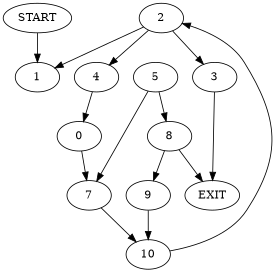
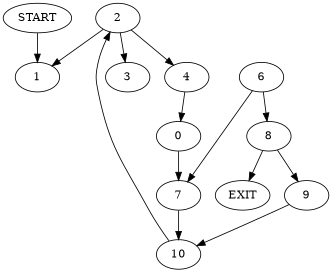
node "5": label "5" -> "6"
edge "3" -> "EXIT": removed
